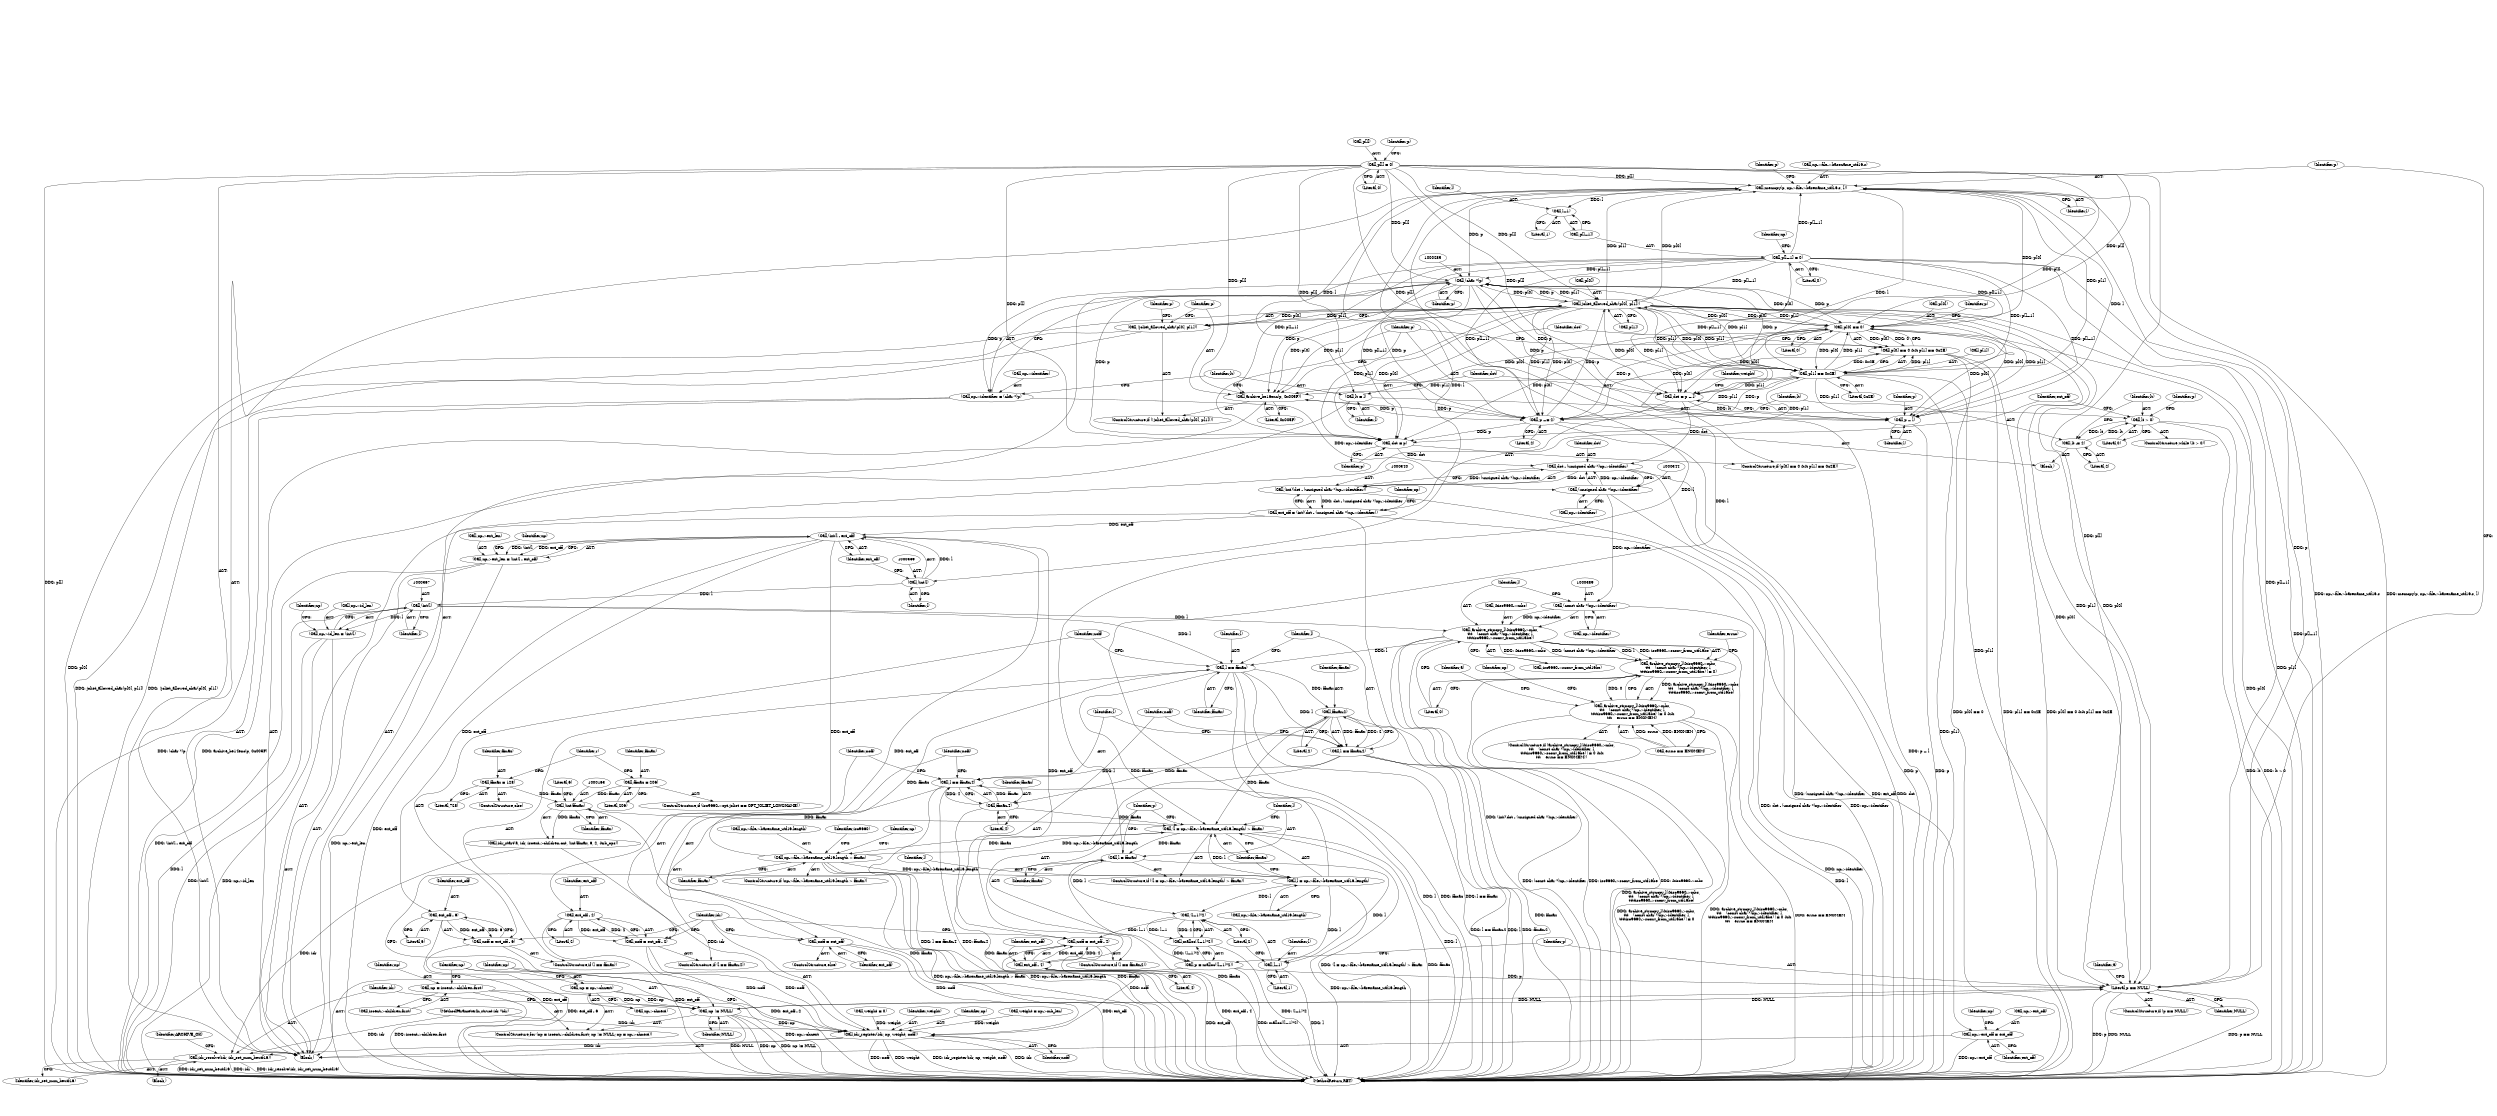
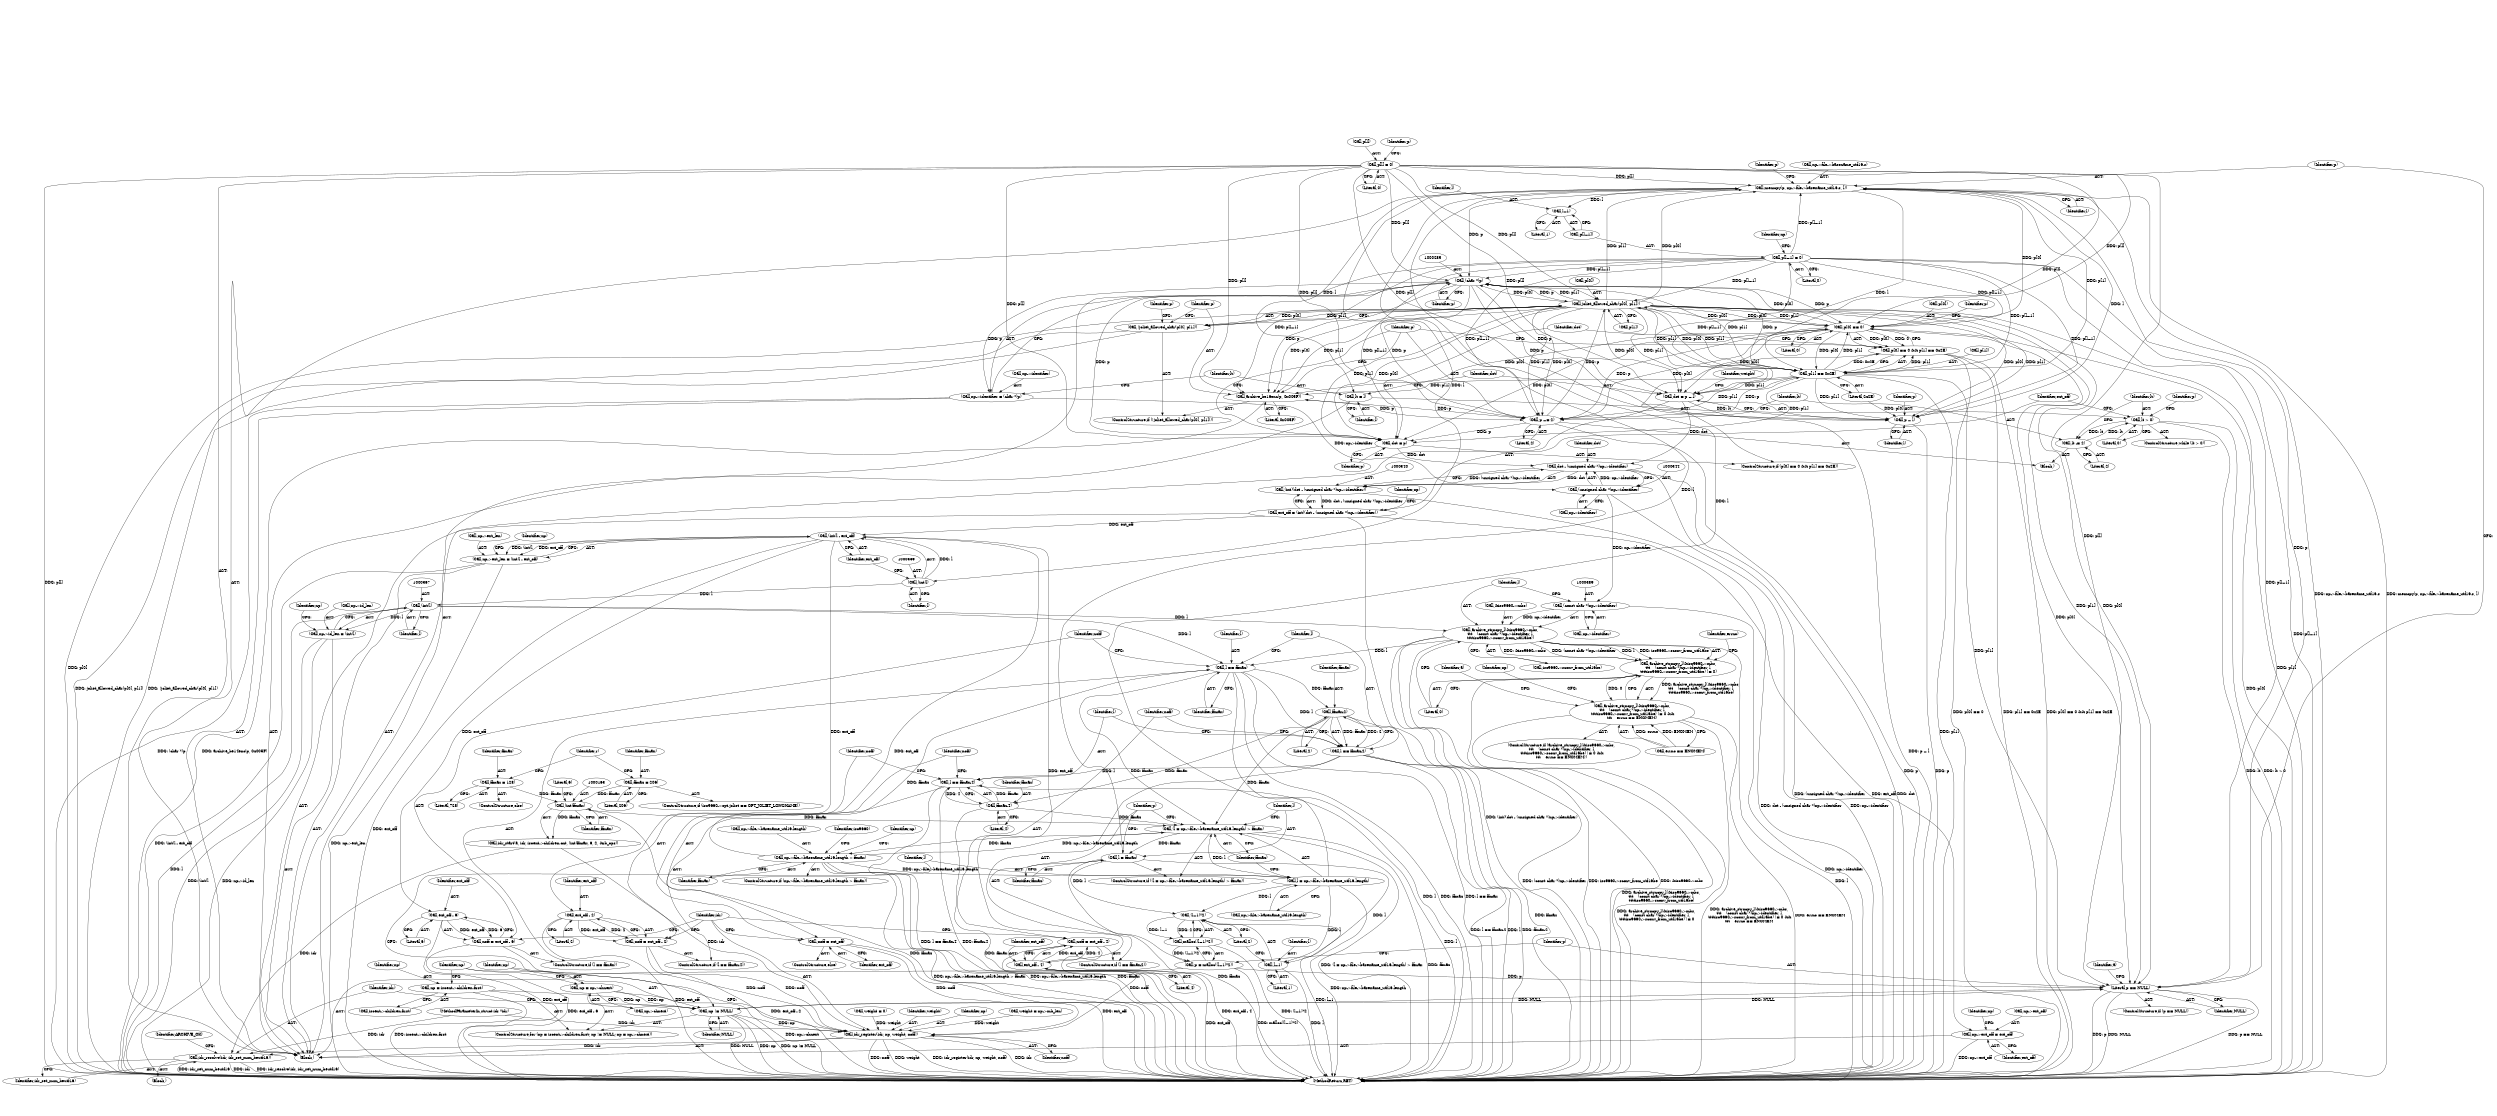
edge "(Call,p[0] == 0)" -> "(Call,p + l)": now "(Literal,2x2E)" -> "(Call,p + l)"
edge "(Call,(l+1)*2)" -> "(Call,noff = ext_off - 4)": now "(Call,(l+1)*2)" -> "(MethodReturn,RET)"
